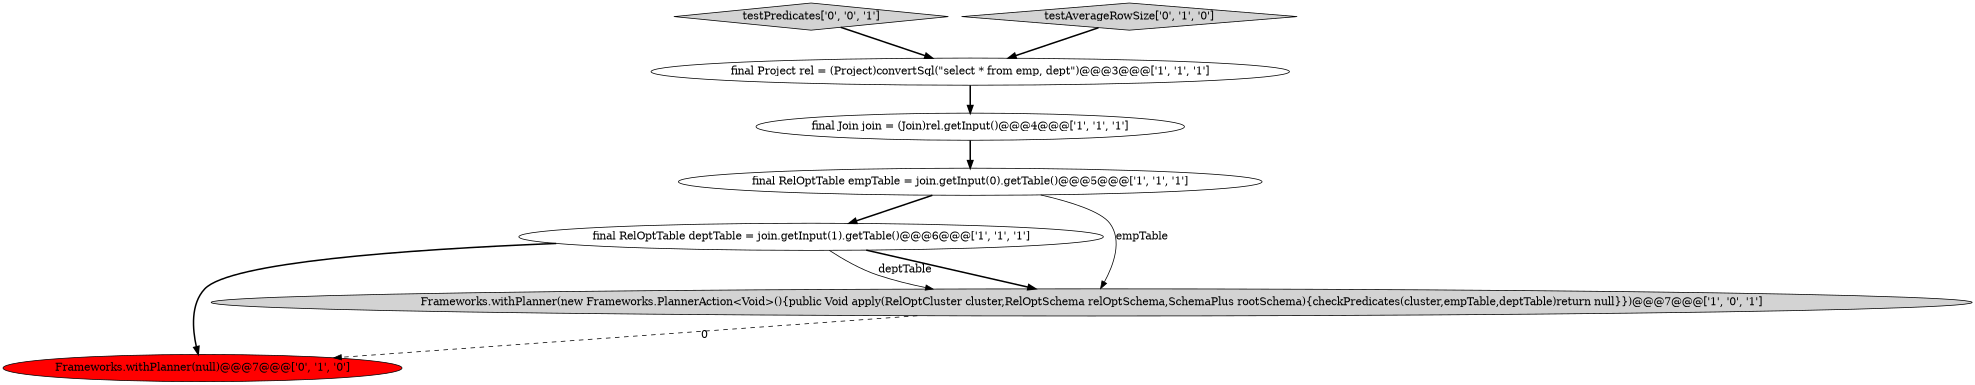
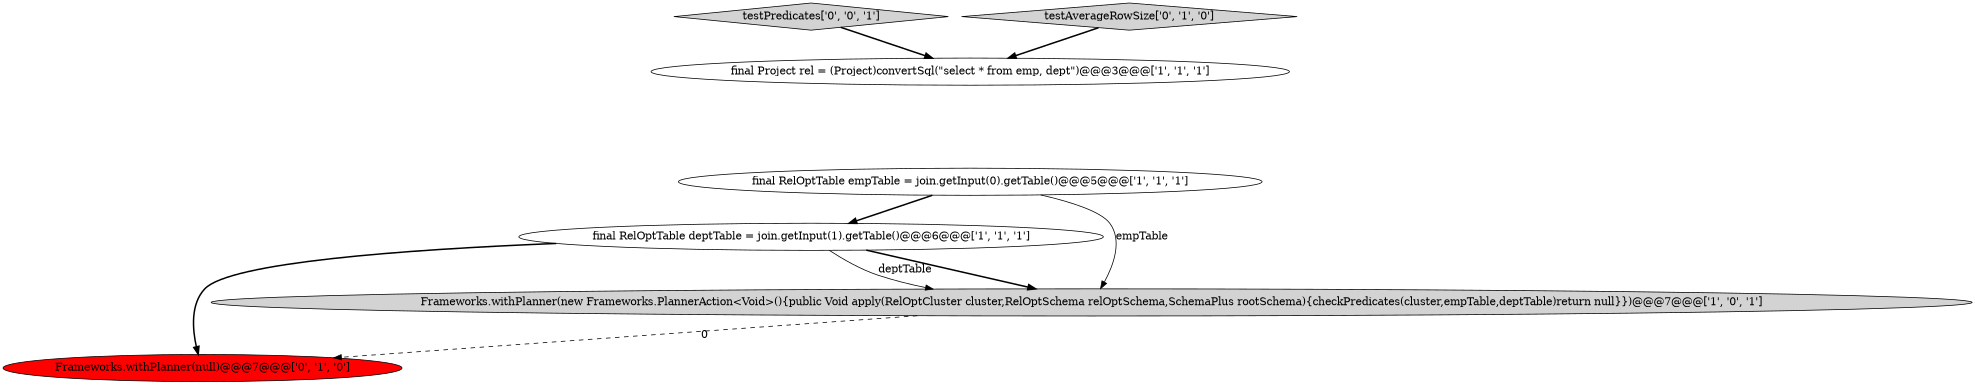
node "final Join join = (Join)rel.getInput()@@@4@@@['1', '1', '1']": removed
